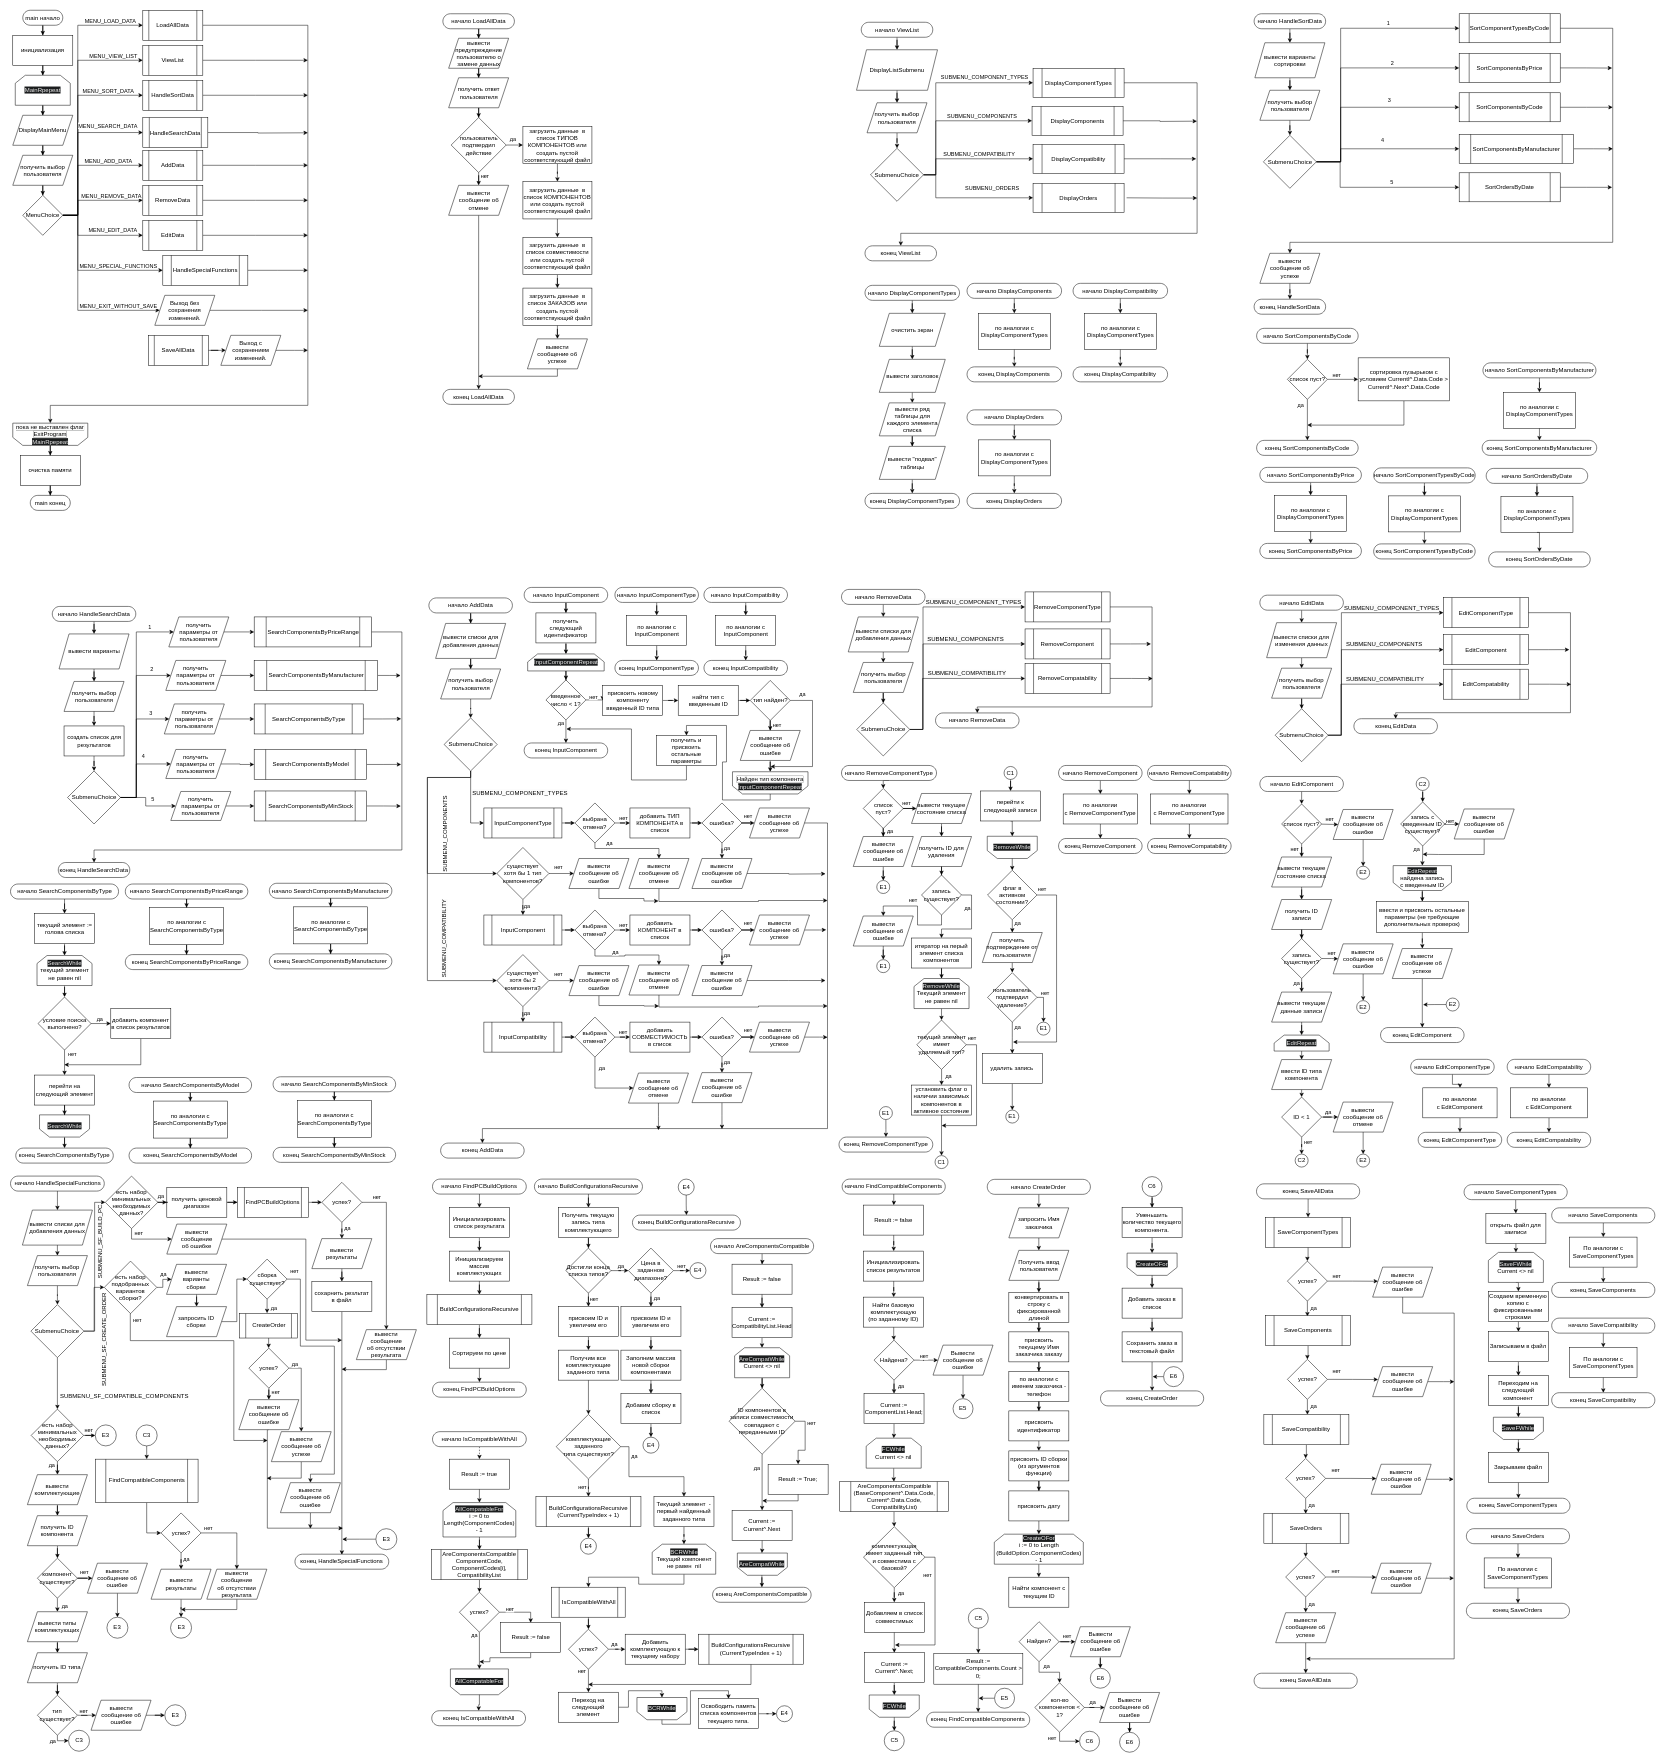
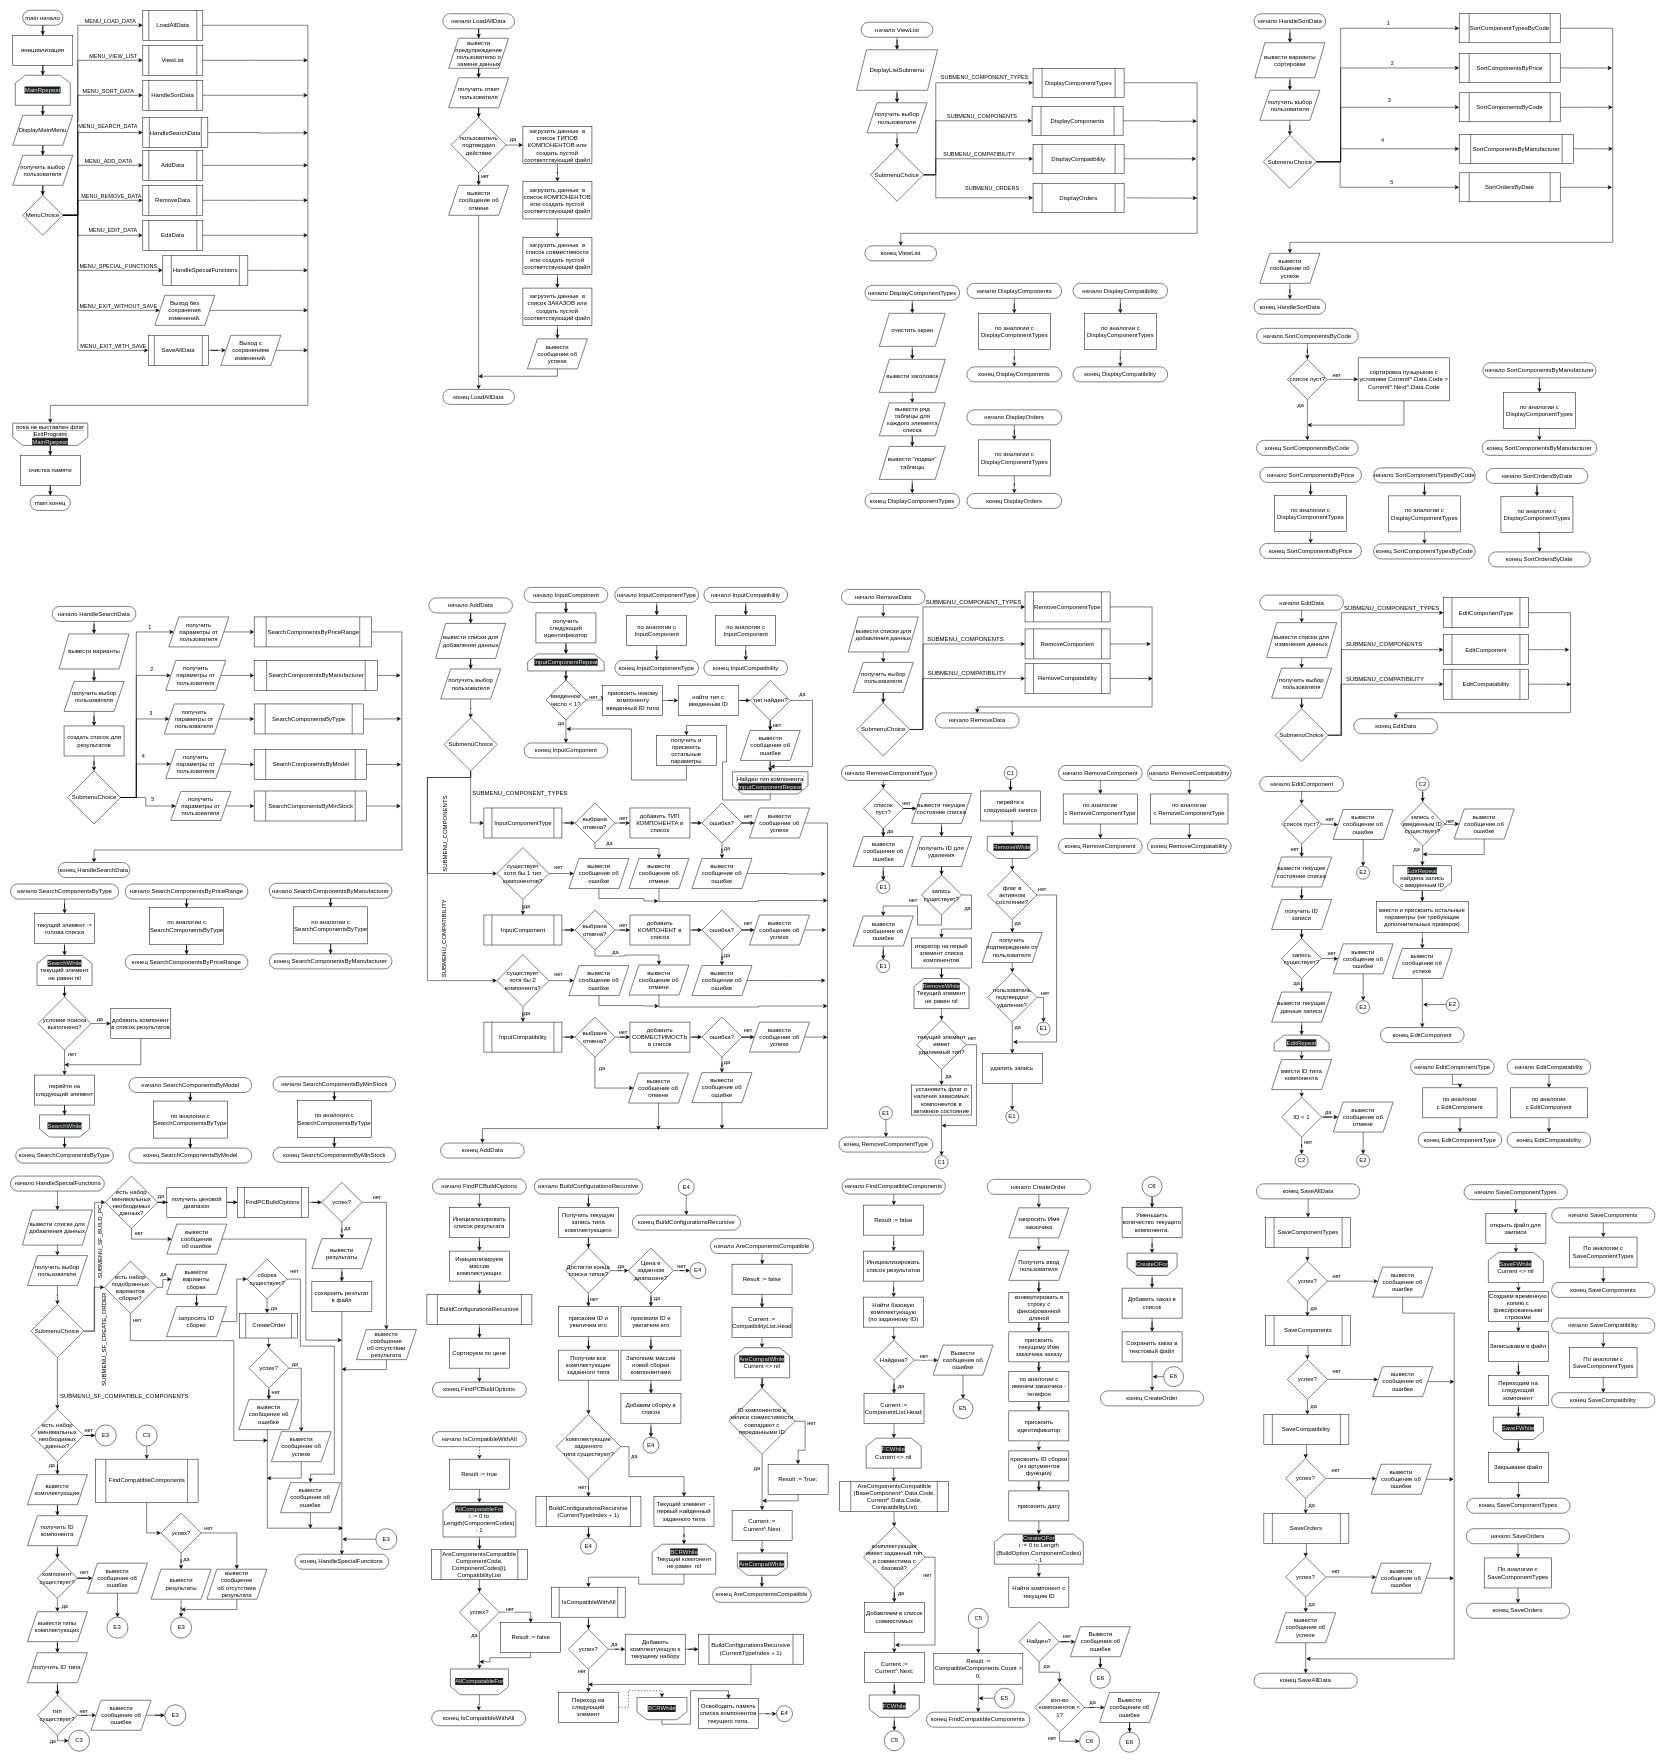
edge "MenuChoice" -> "SaveAllData": added, label "MENU_EXIT_WITH_SAVE"
edge "Переход на следующий элемент" -> "BCRWhile": style solid -> dashed
